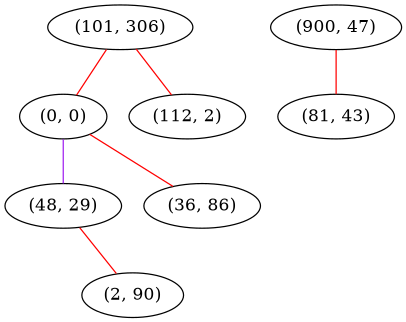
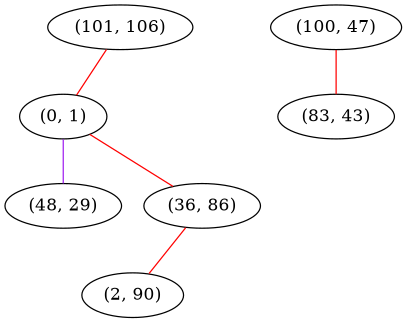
node "(101, 306)": label "(101, 306)" -> "(101, 106)"
node "(900, 47)": label "(900, 47)" -> "(100, 47)"
node "(0, 0)": label "(0, 0)" -> "(0, 1)"
node "(112, 2)": removed
node "(81, 43)": label "(81, 43)" -> "(83, 43)"
edge "(48, 29)" -- "(2, 90)": now "(36, 86)" -- "(2, 90)"
